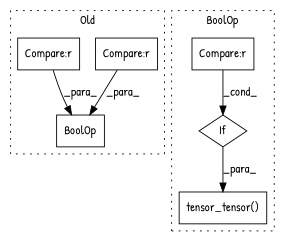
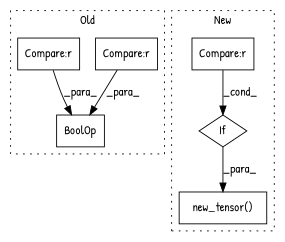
cluster "BoolOp": label "BoolOp" -> "New"
node "tensor_tensor()": label "tensor_tensor()" -> "new_tensor()"
